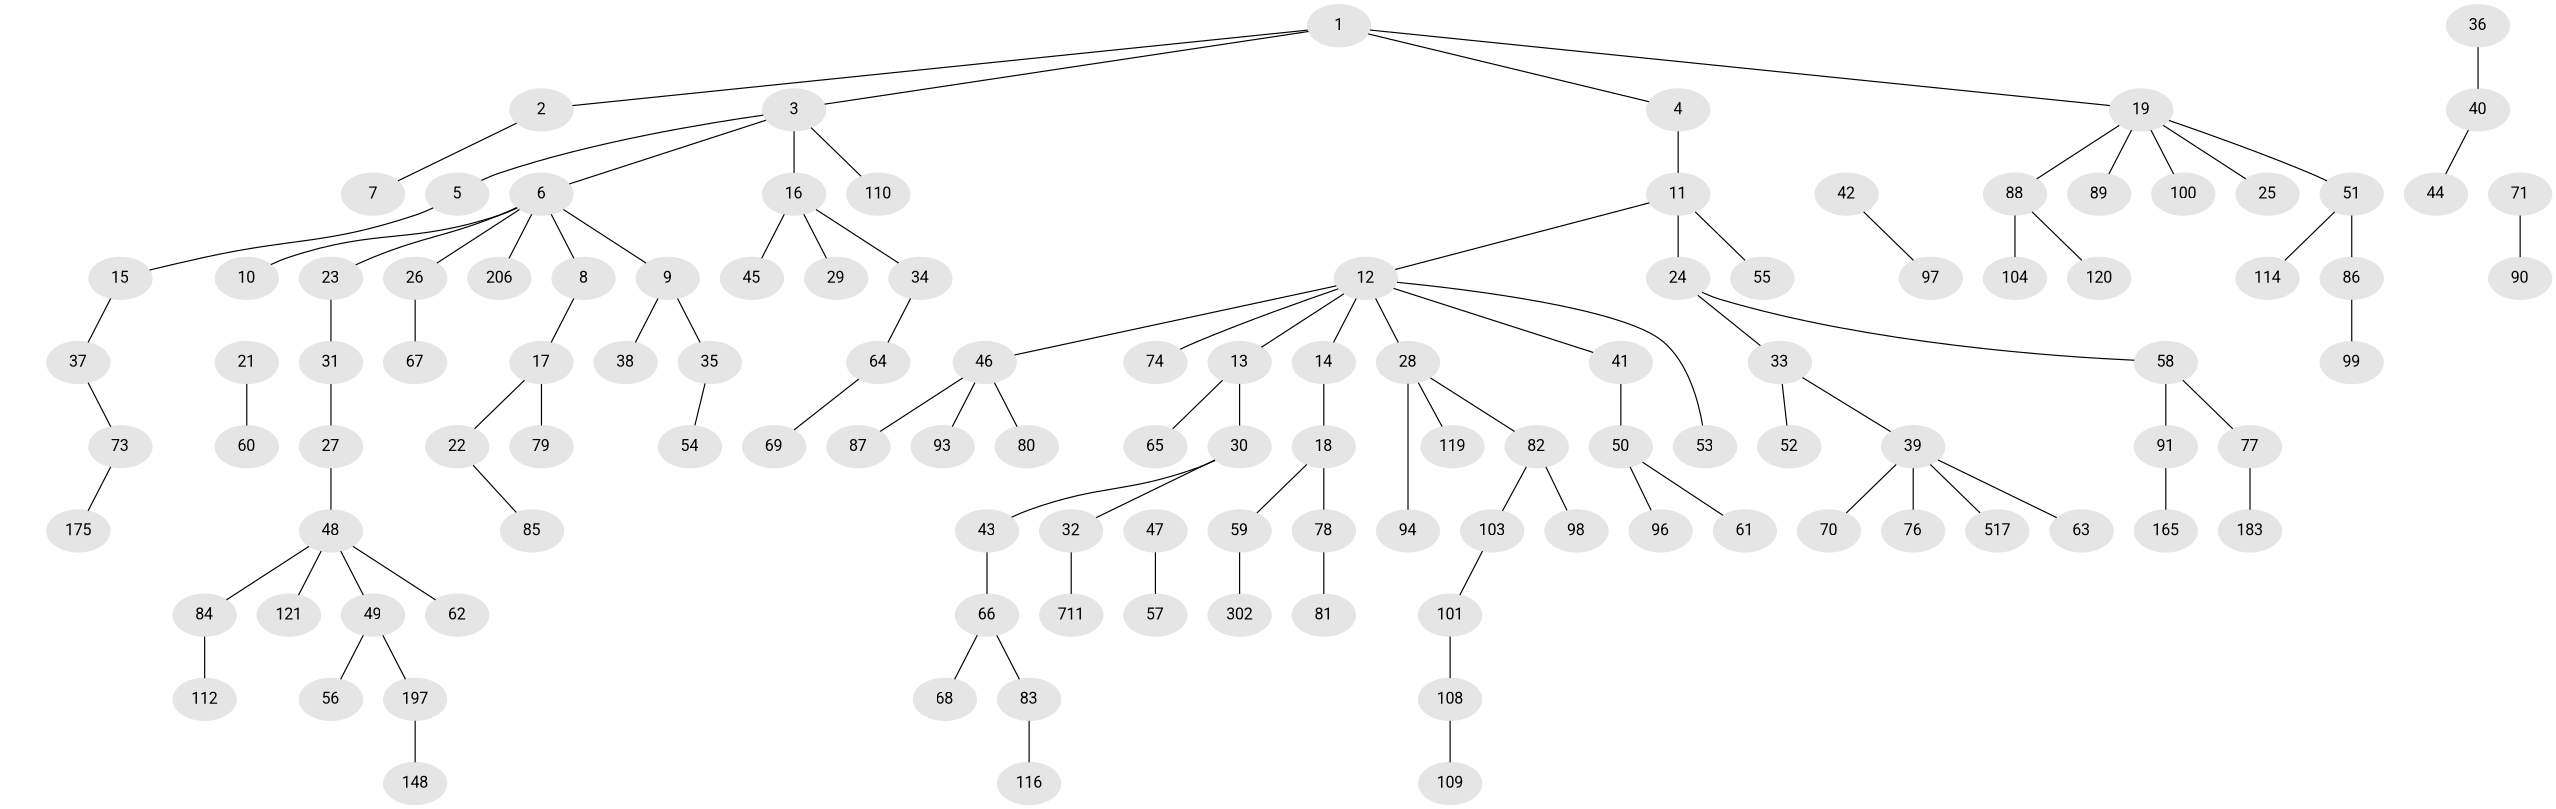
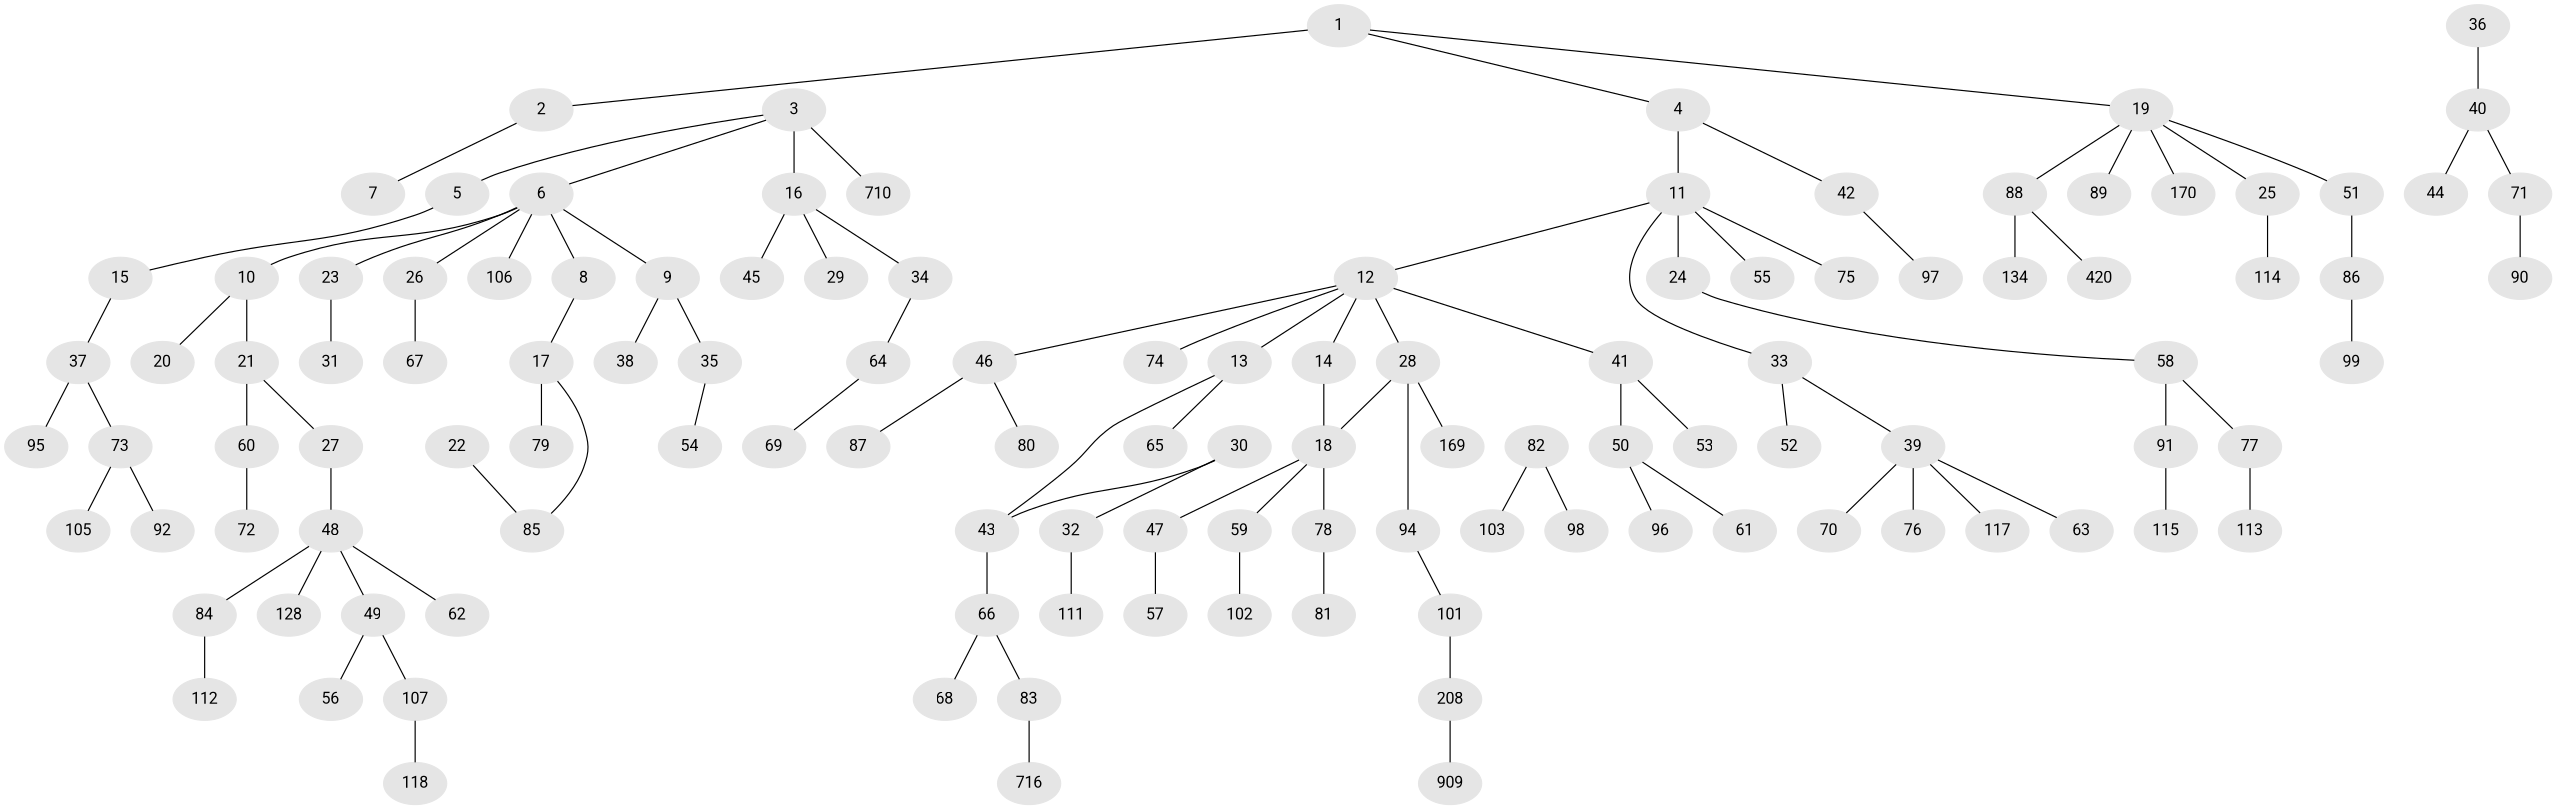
edge "1" -- "3": removed
edge "4" -- "42": added
edge "40" -- "71": added
node "110": label "110" -> "710"
node "100": label "100" -> "170"
edge "51" -- "114": now "25" -- "114"
node "206": label "206" -> "106"
node "75": added
node "104": label "104" -> "134"
node "120": label "120" -> "420"
edge "12" -- "53": now "41" -- "53"
edge "24" -- "33": now "11" -- "33"
edge "10" -- "21": added
node "20": added
edge "31" -- "27": now "21" -- "27"
edge "17" -- "22": now "17" -- "85"
edge "13" -- "30": now "13" -- "43"
edge "28" -- "82": now "28" -- "18"
node "95": added
node "93": removed
node "119": label "119" -> "169"
edge "18" -- "47": added
node "175": label "175" -> "105"
node "92": added
node "72": added
node "517": label "517" -> "117"
node "165": label "165" -> "115"
node "183": label "183" -> "113"
edge "103" -- "101": now "94" -- "101"
node "121": label "121" -> "128"
node "711": label "711" -> "111"
node "302": label "302" -> "102"
node "197": label "197" -> "107"
node "108": label "108" -> "208"
node "148": label "148" -> "118"
node "116": label "116" -> "716"
node "109": label "109" -> "909"
